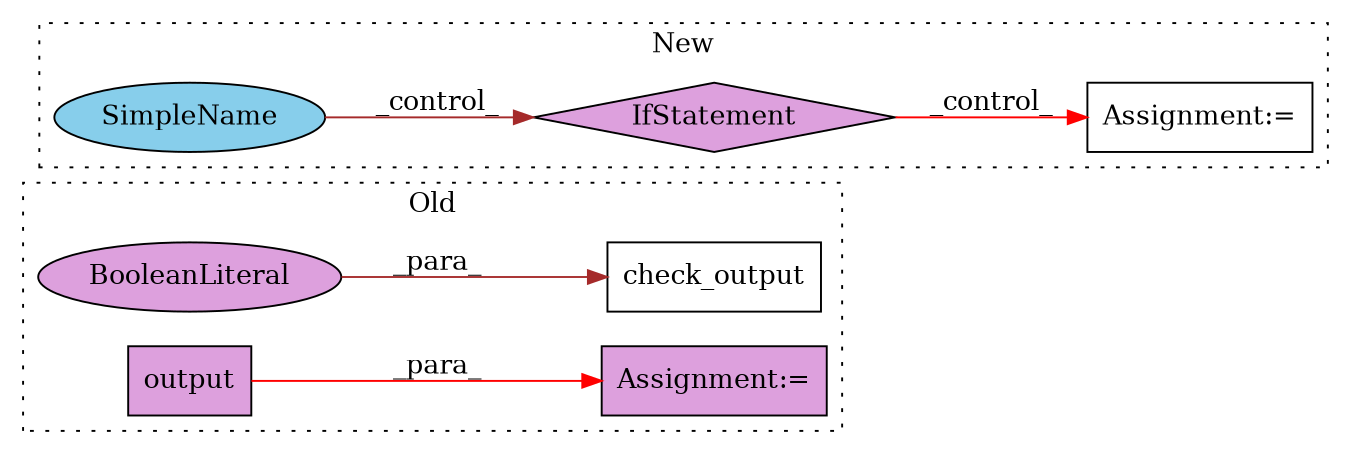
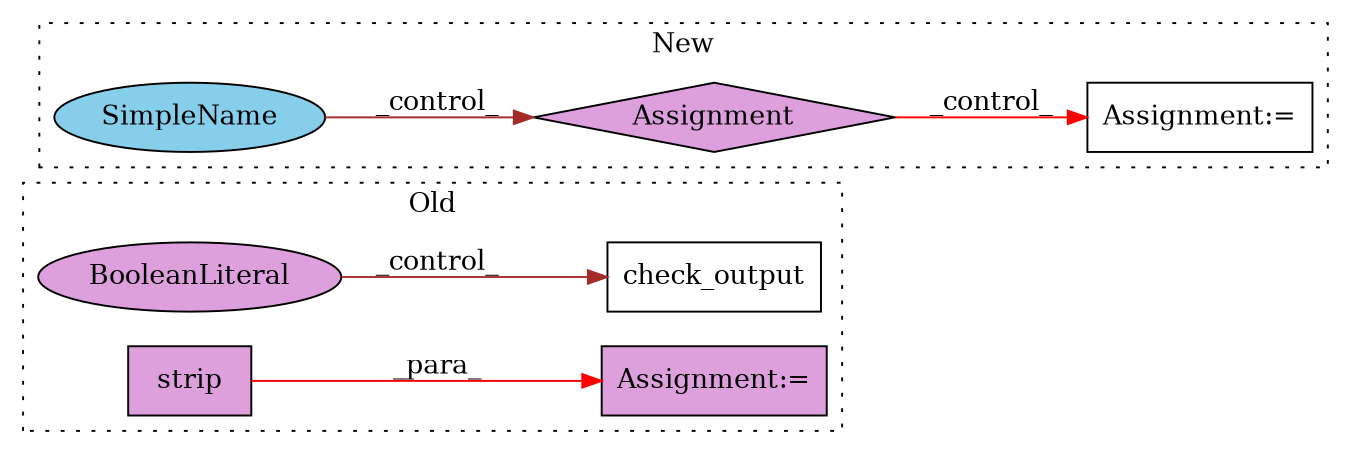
node "IfStatement": label "IfStatement" -> "Assignment"
edge "BooleanLiteral" -> "check_output": label "_para_" -> "_control_"
node "output": label "output" -> "strip"
